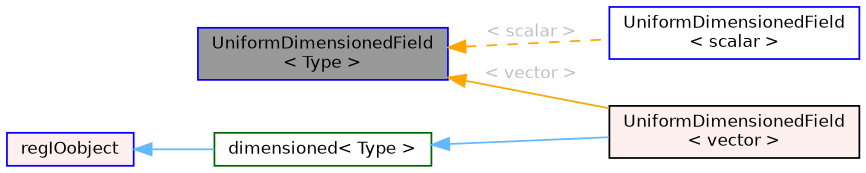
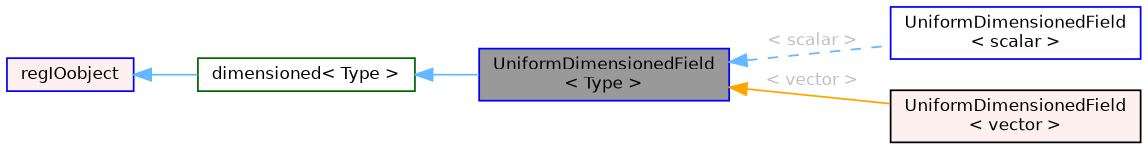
edge "UniformDimensionedField < scalar >" -> "UniformDimensionedField < Type >": color orange -> steelblue1
edge "UniformDimensionedField < vector >" -> "dimensioned< Type >": now "UniformDimensionedField < Type >" -> "dimensioned< Type >"
